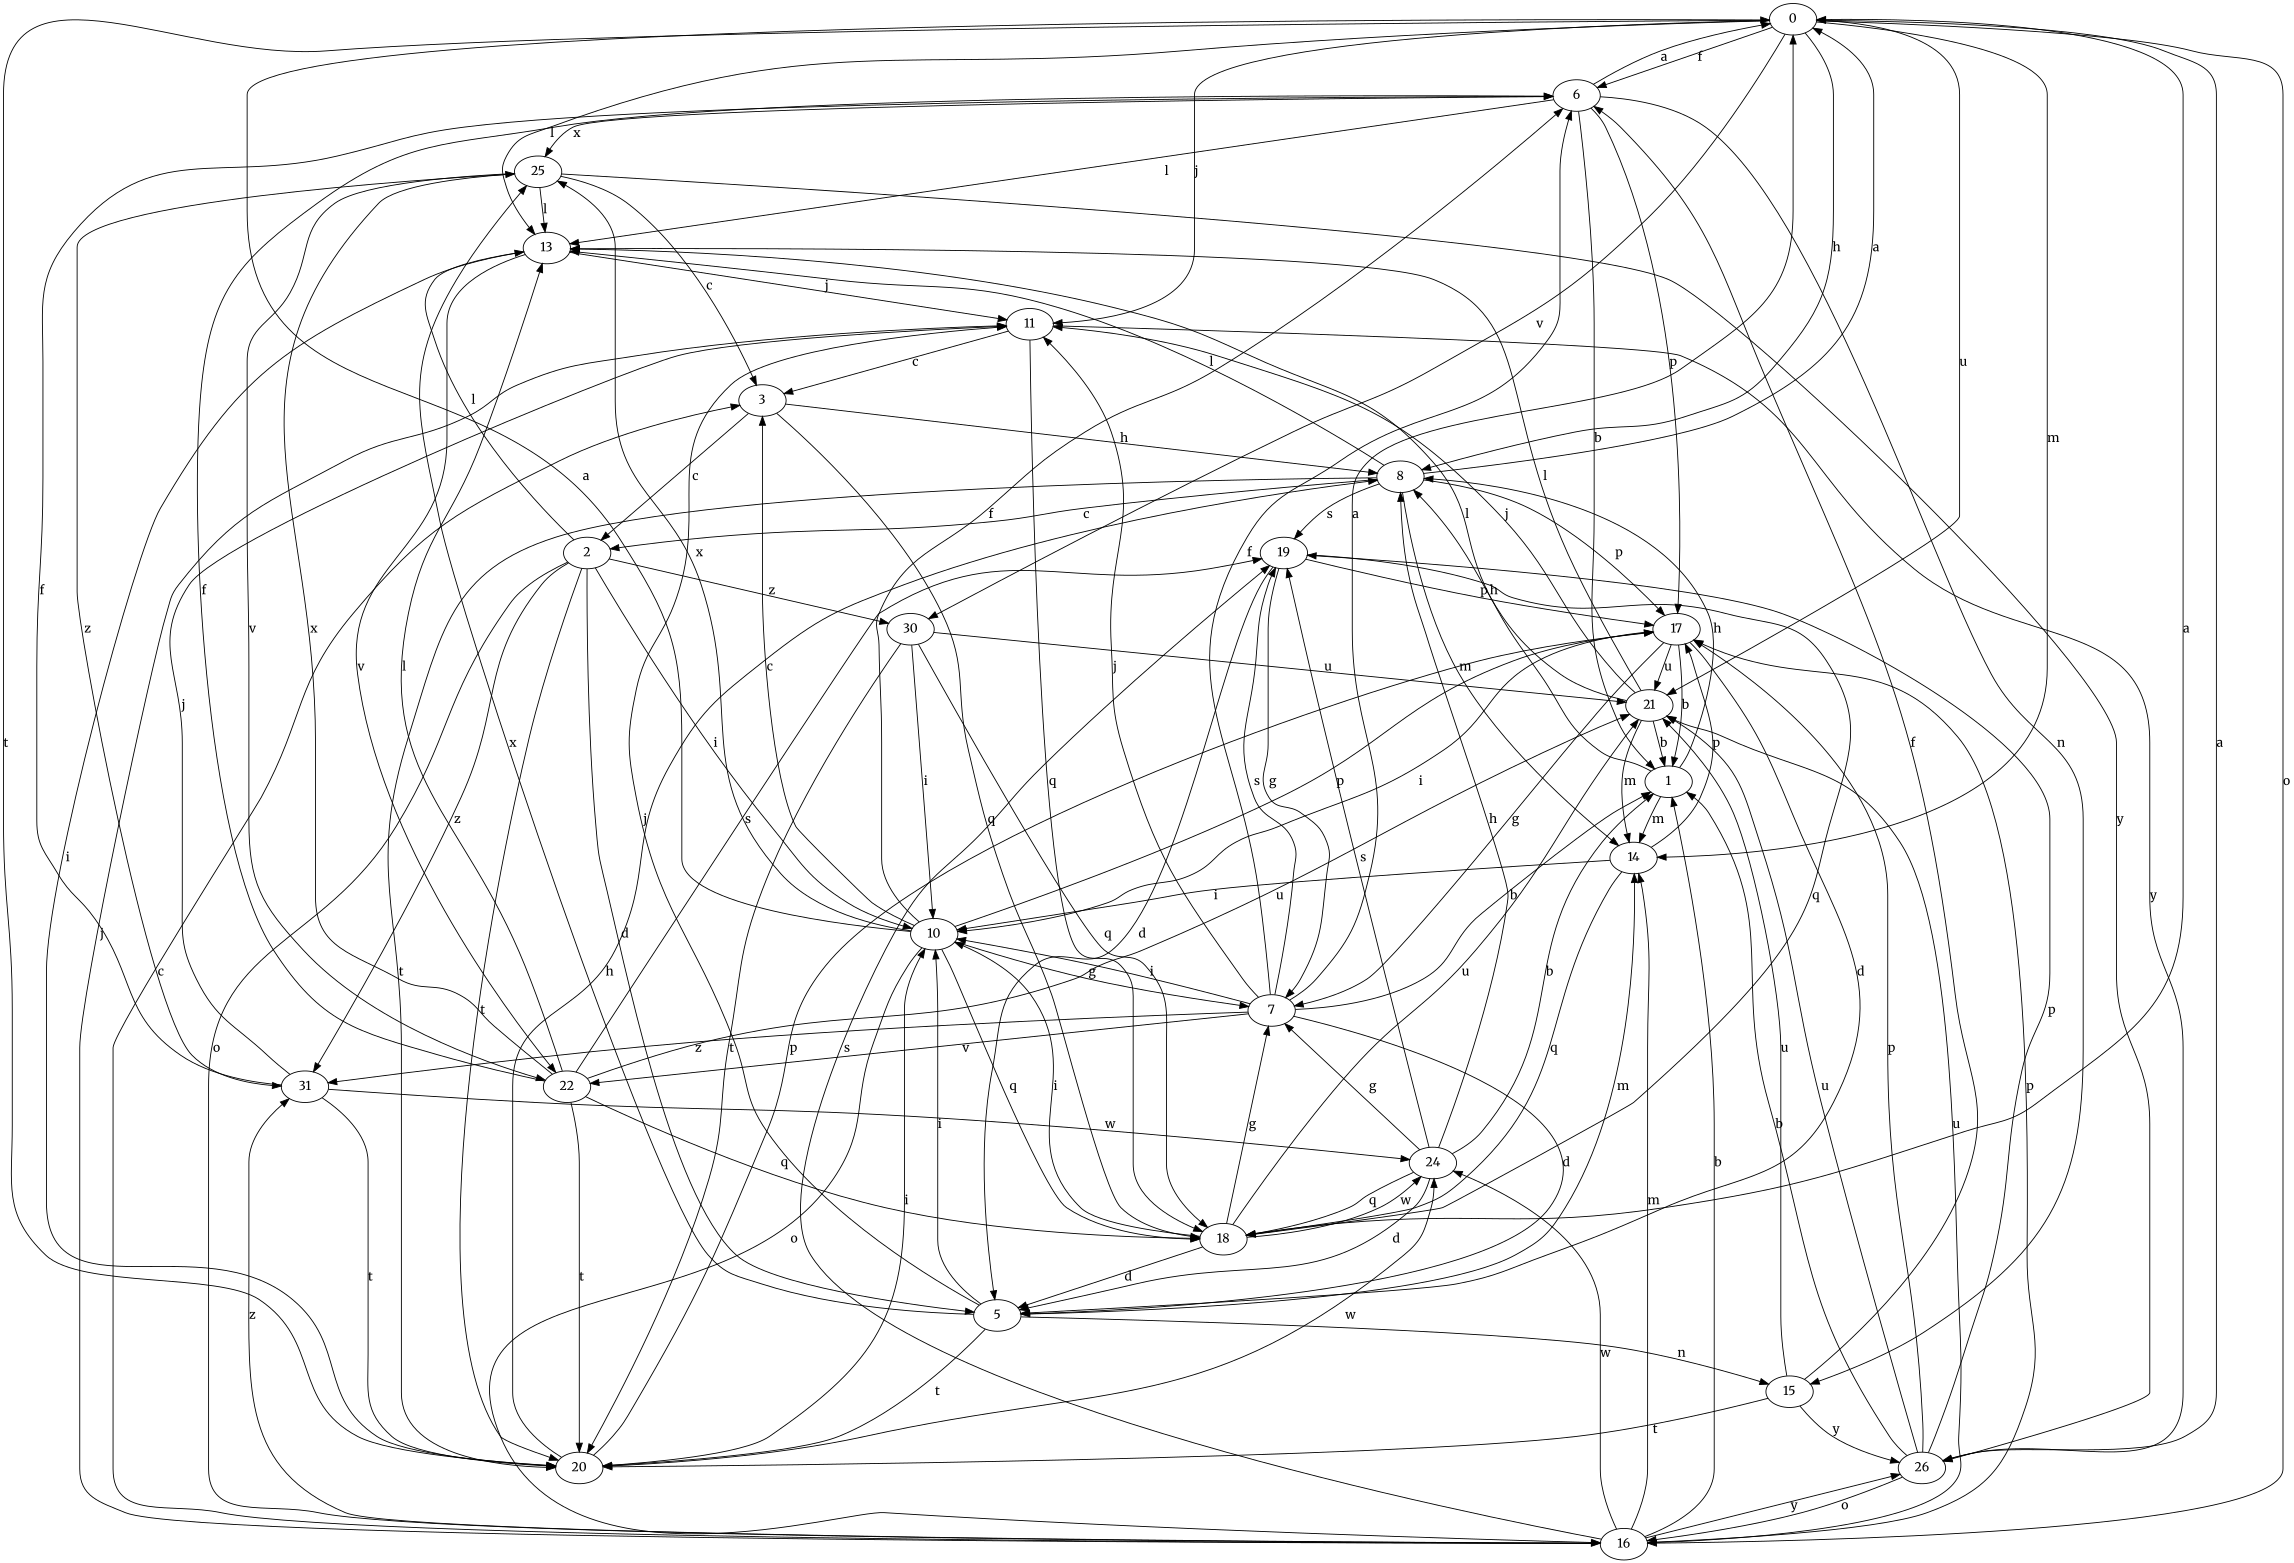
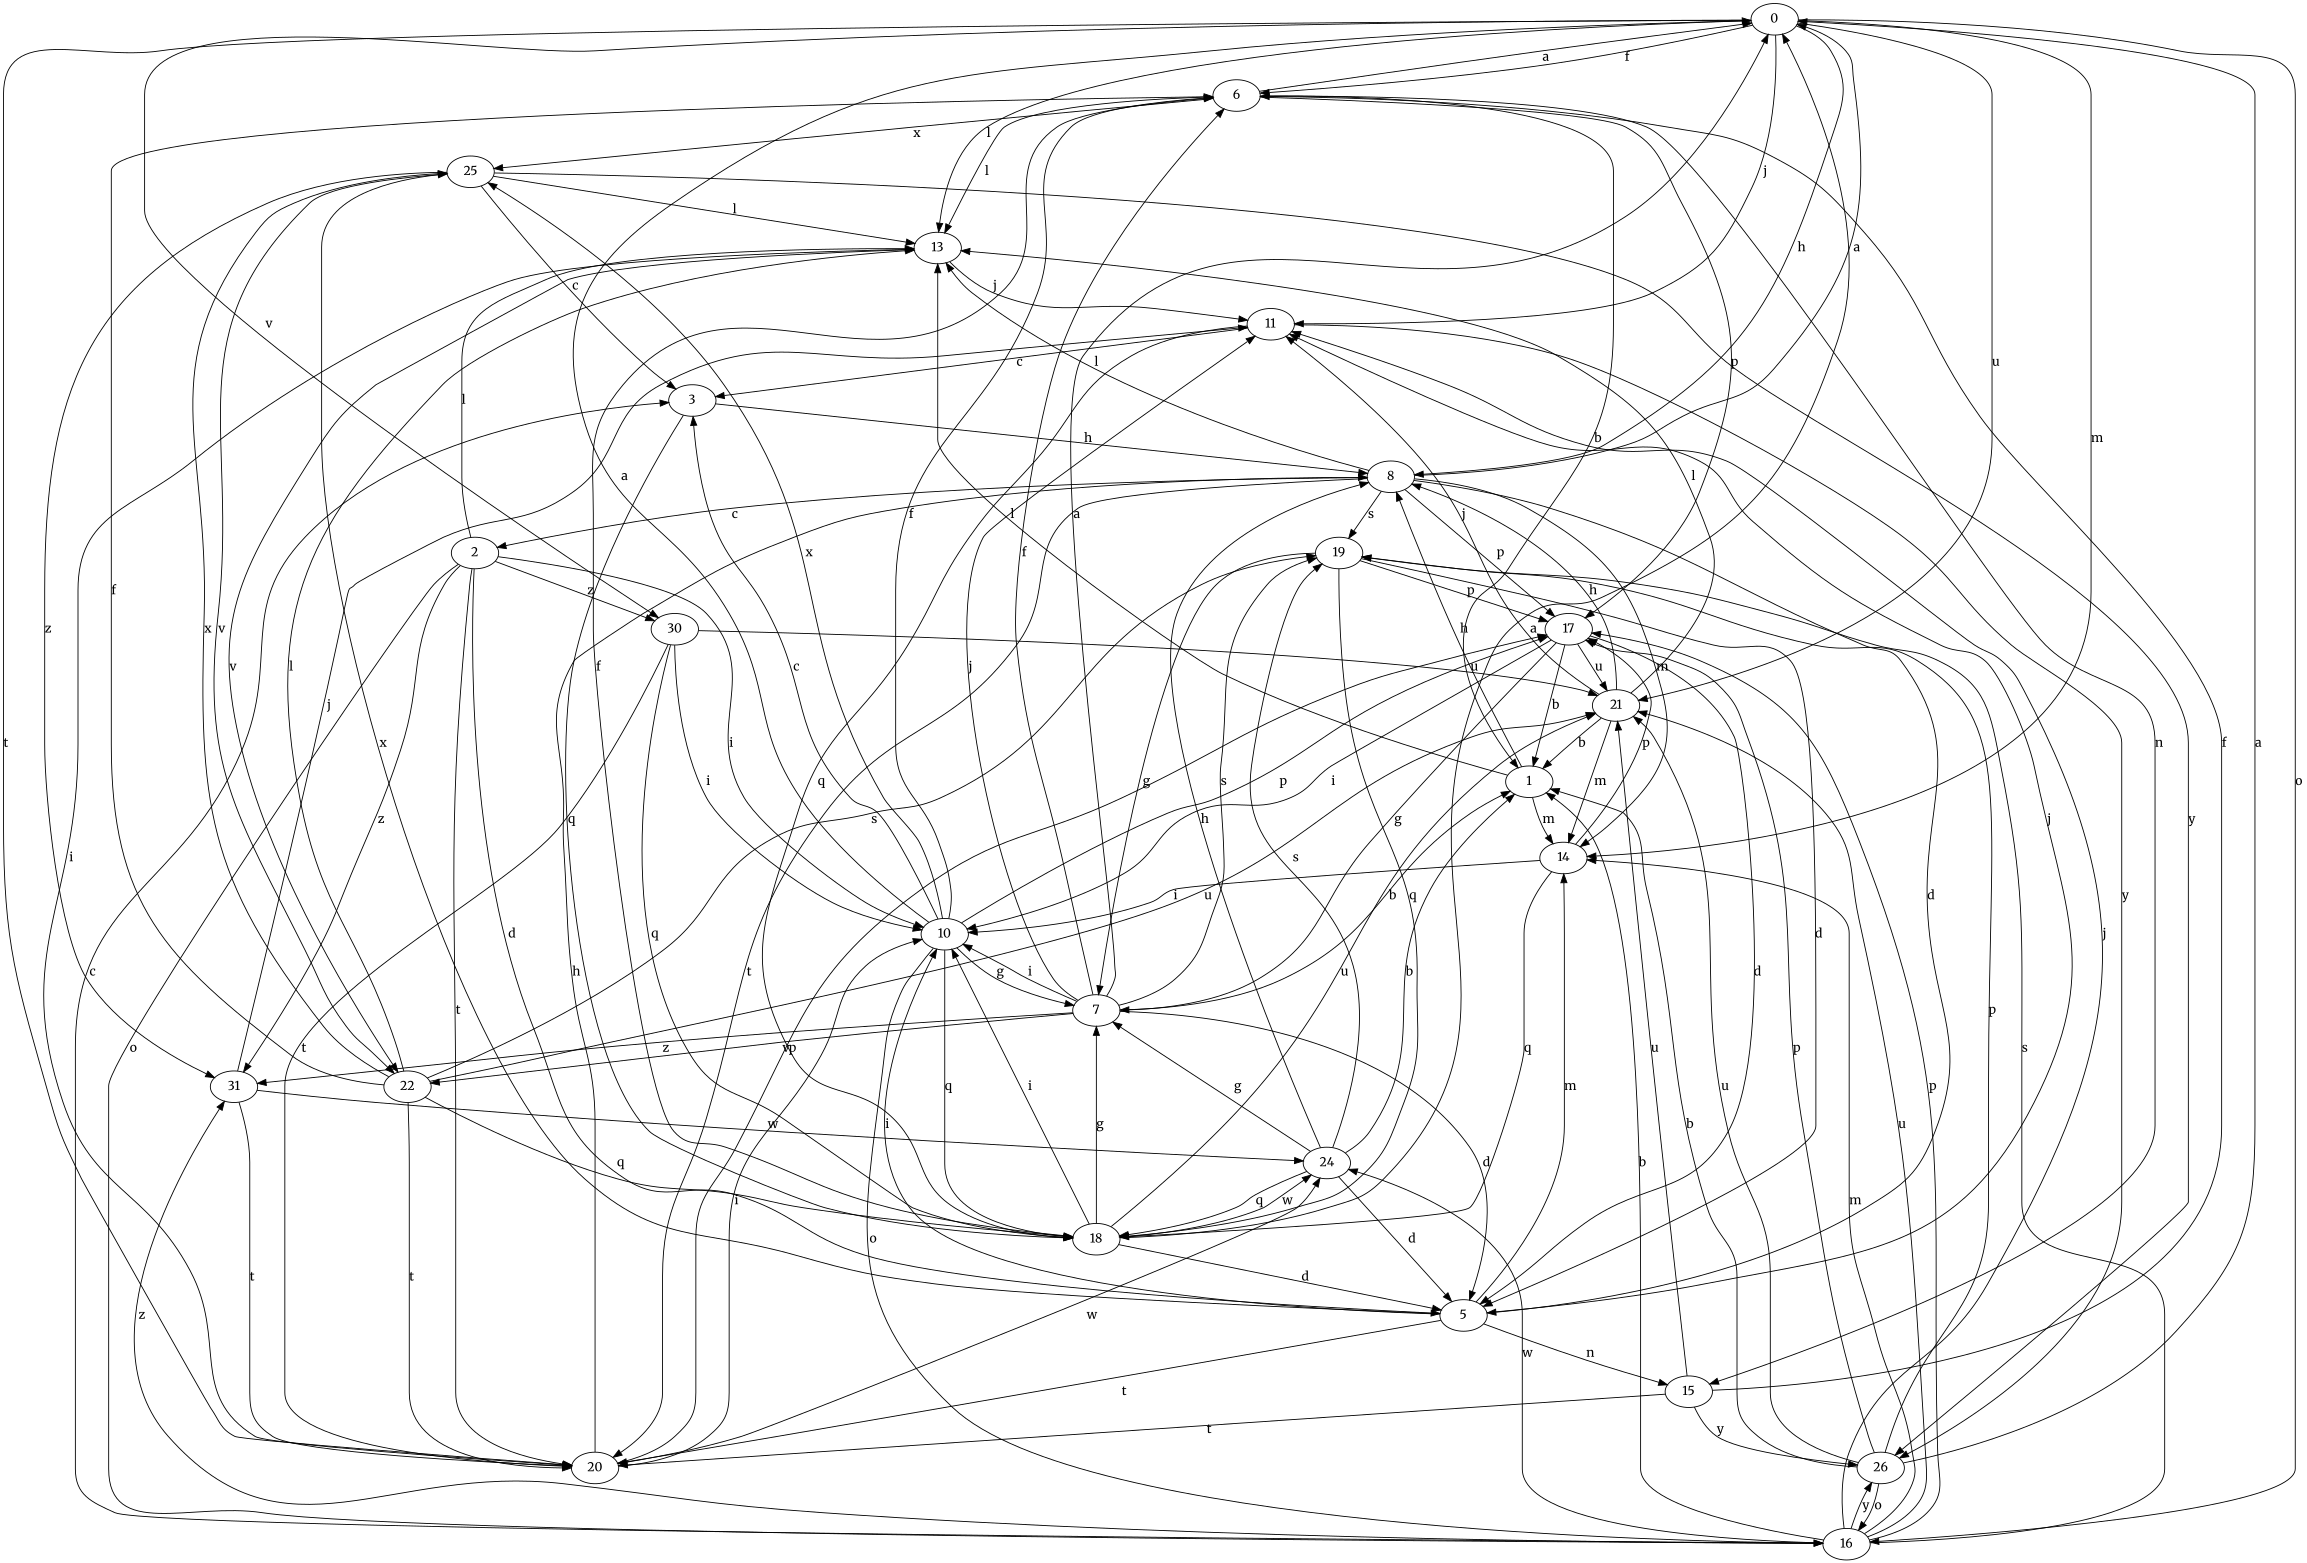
edge "31" -> "6": now "18" -> "6"
edge "3" -> "2": removed, label "c"
edge "8" -> "5": added, label "d"
